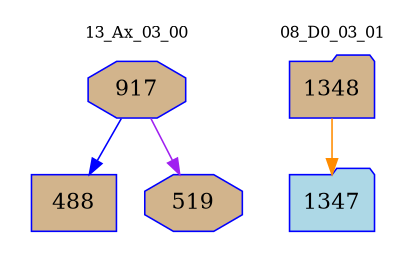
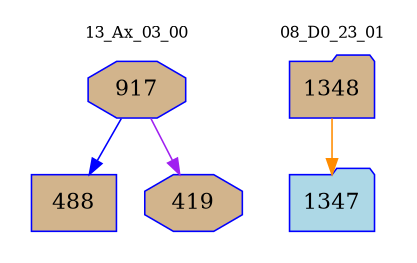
cluster "08_D0_03_01": label "08_D0_03_01" -> "08_D0_23_01"
node "519": label "519" -> "419"
